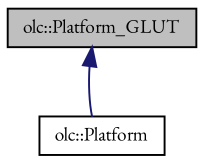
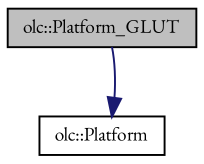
edge "olc::Platform" -> "olc::Platform_GLUT": reversed
